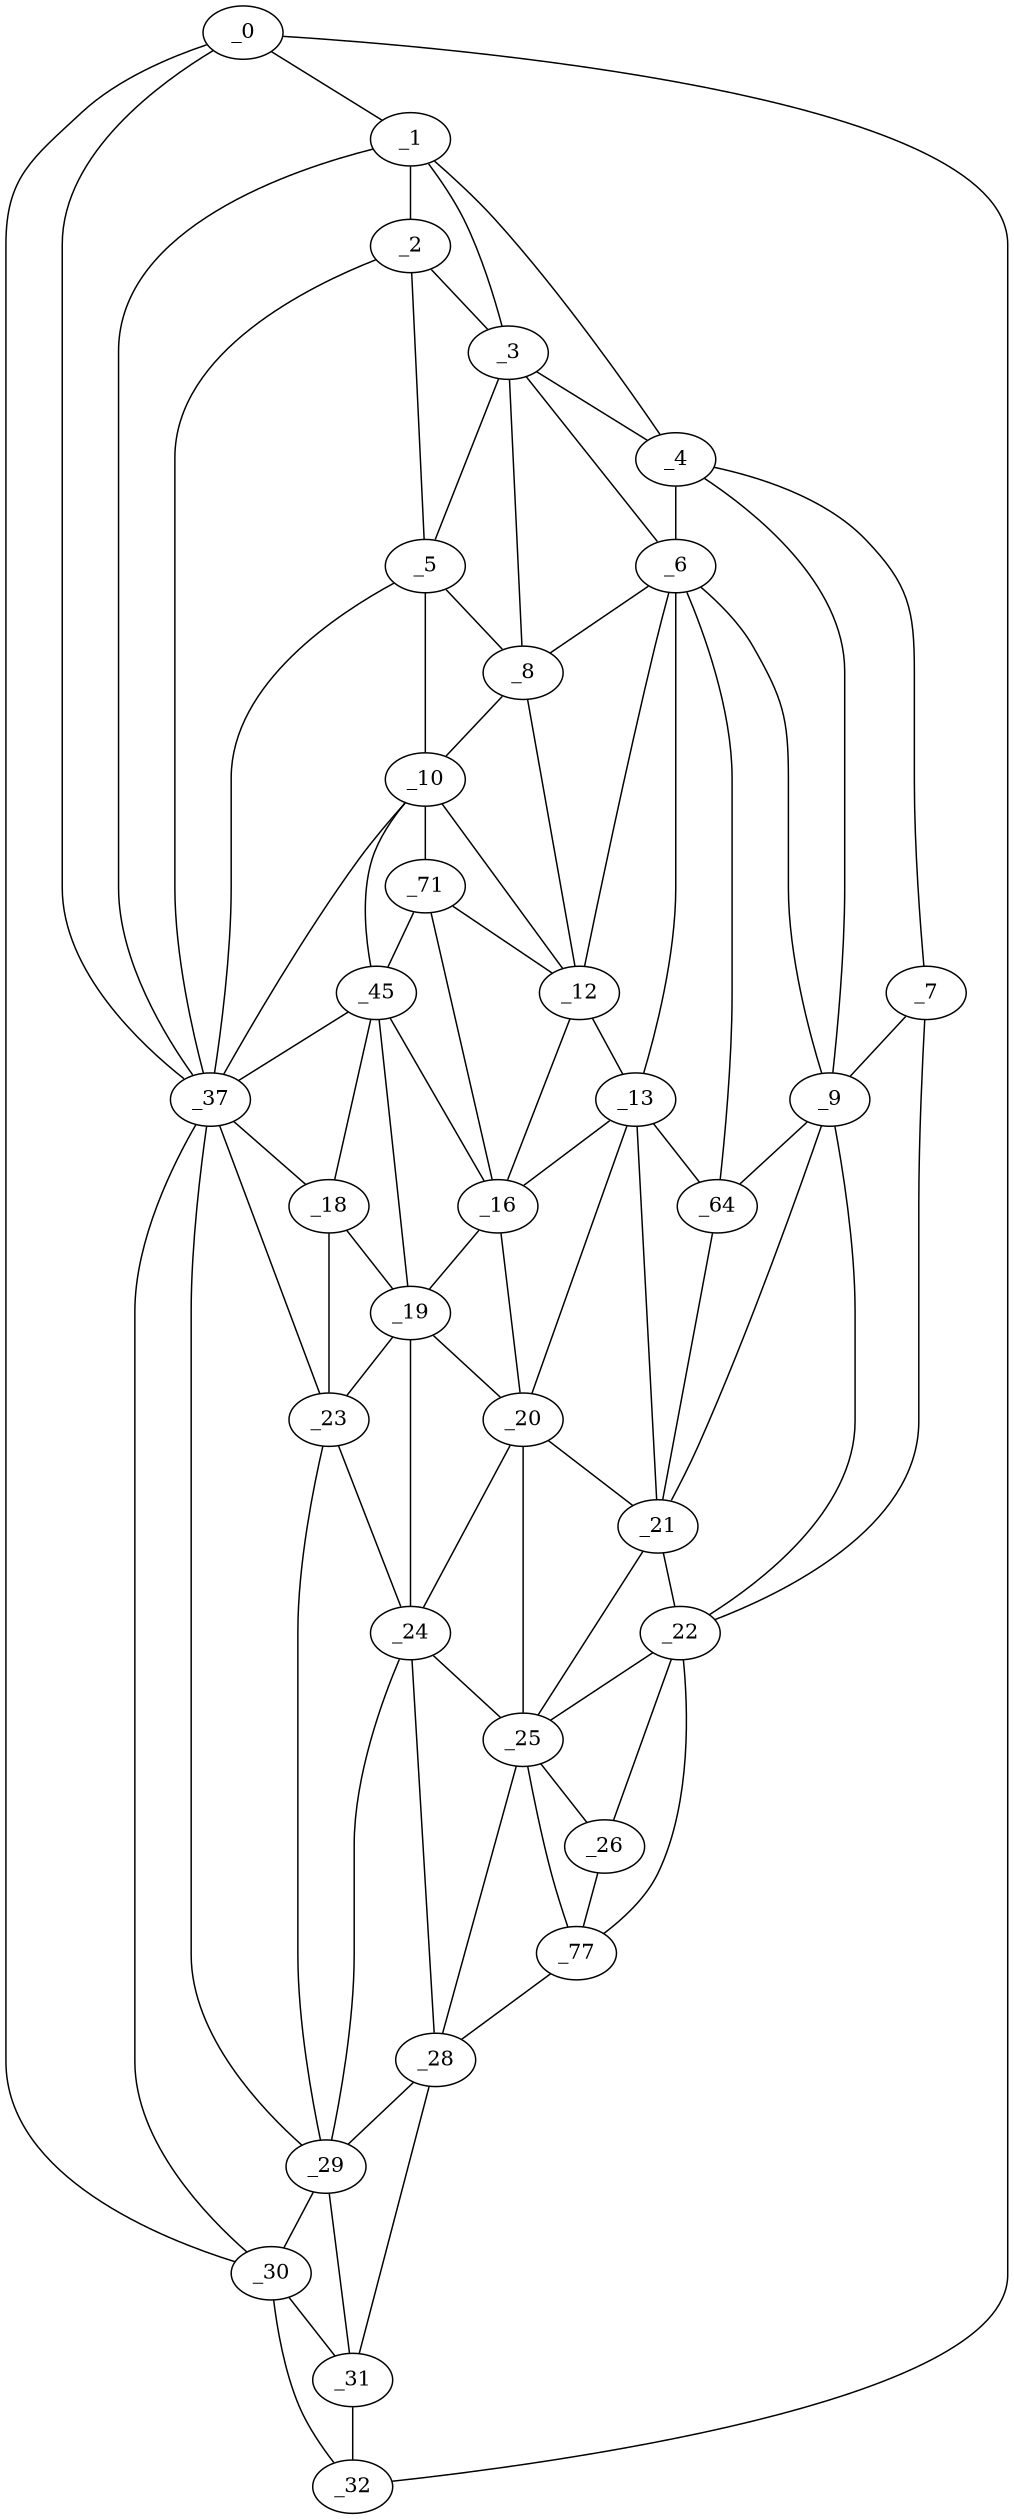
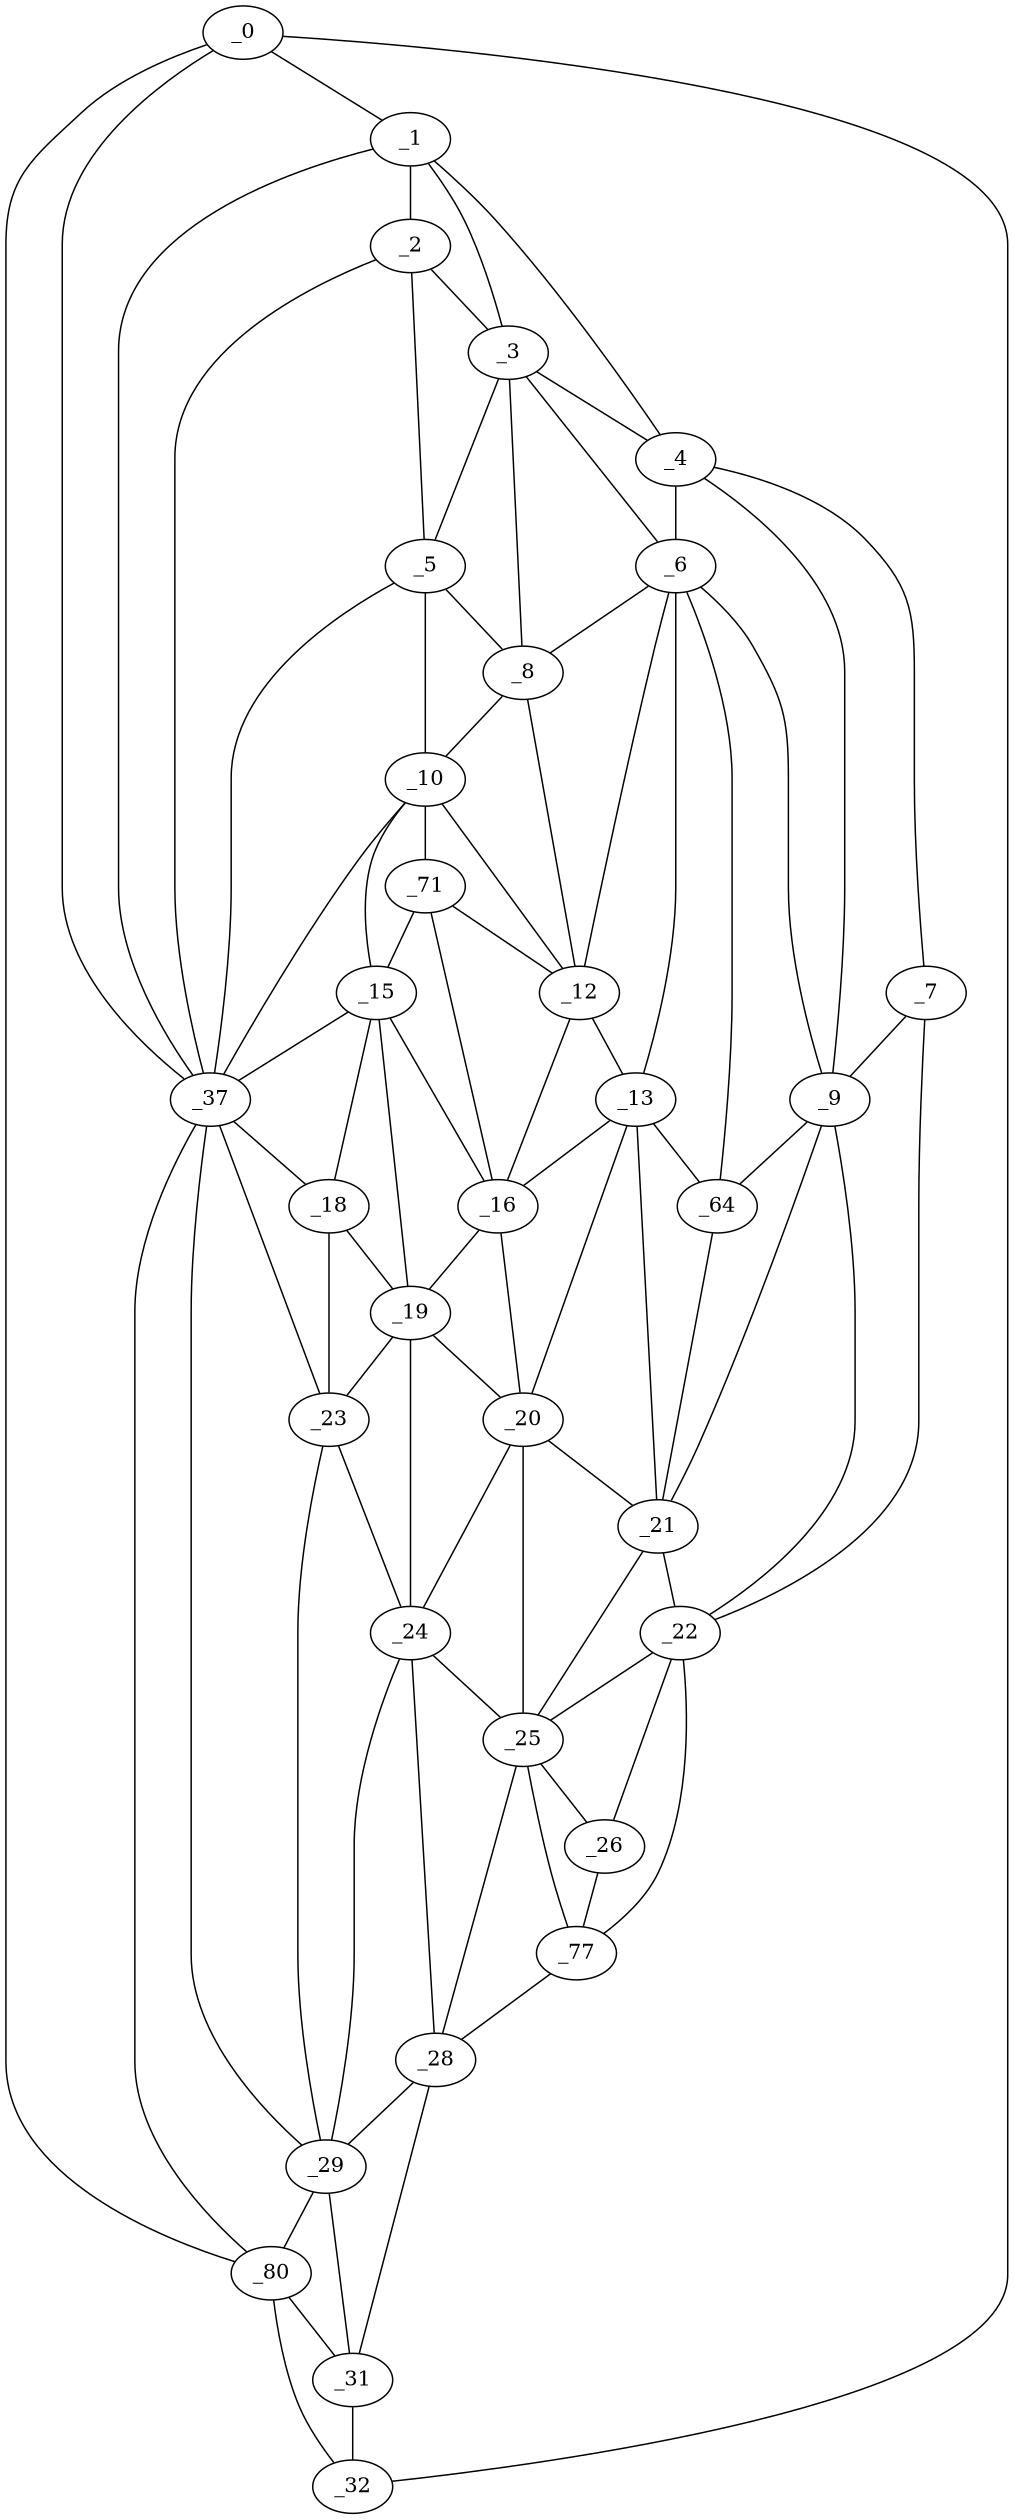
node "_45": label "_45" -> "_15"
node "_30": label "_30" -> "_80"
